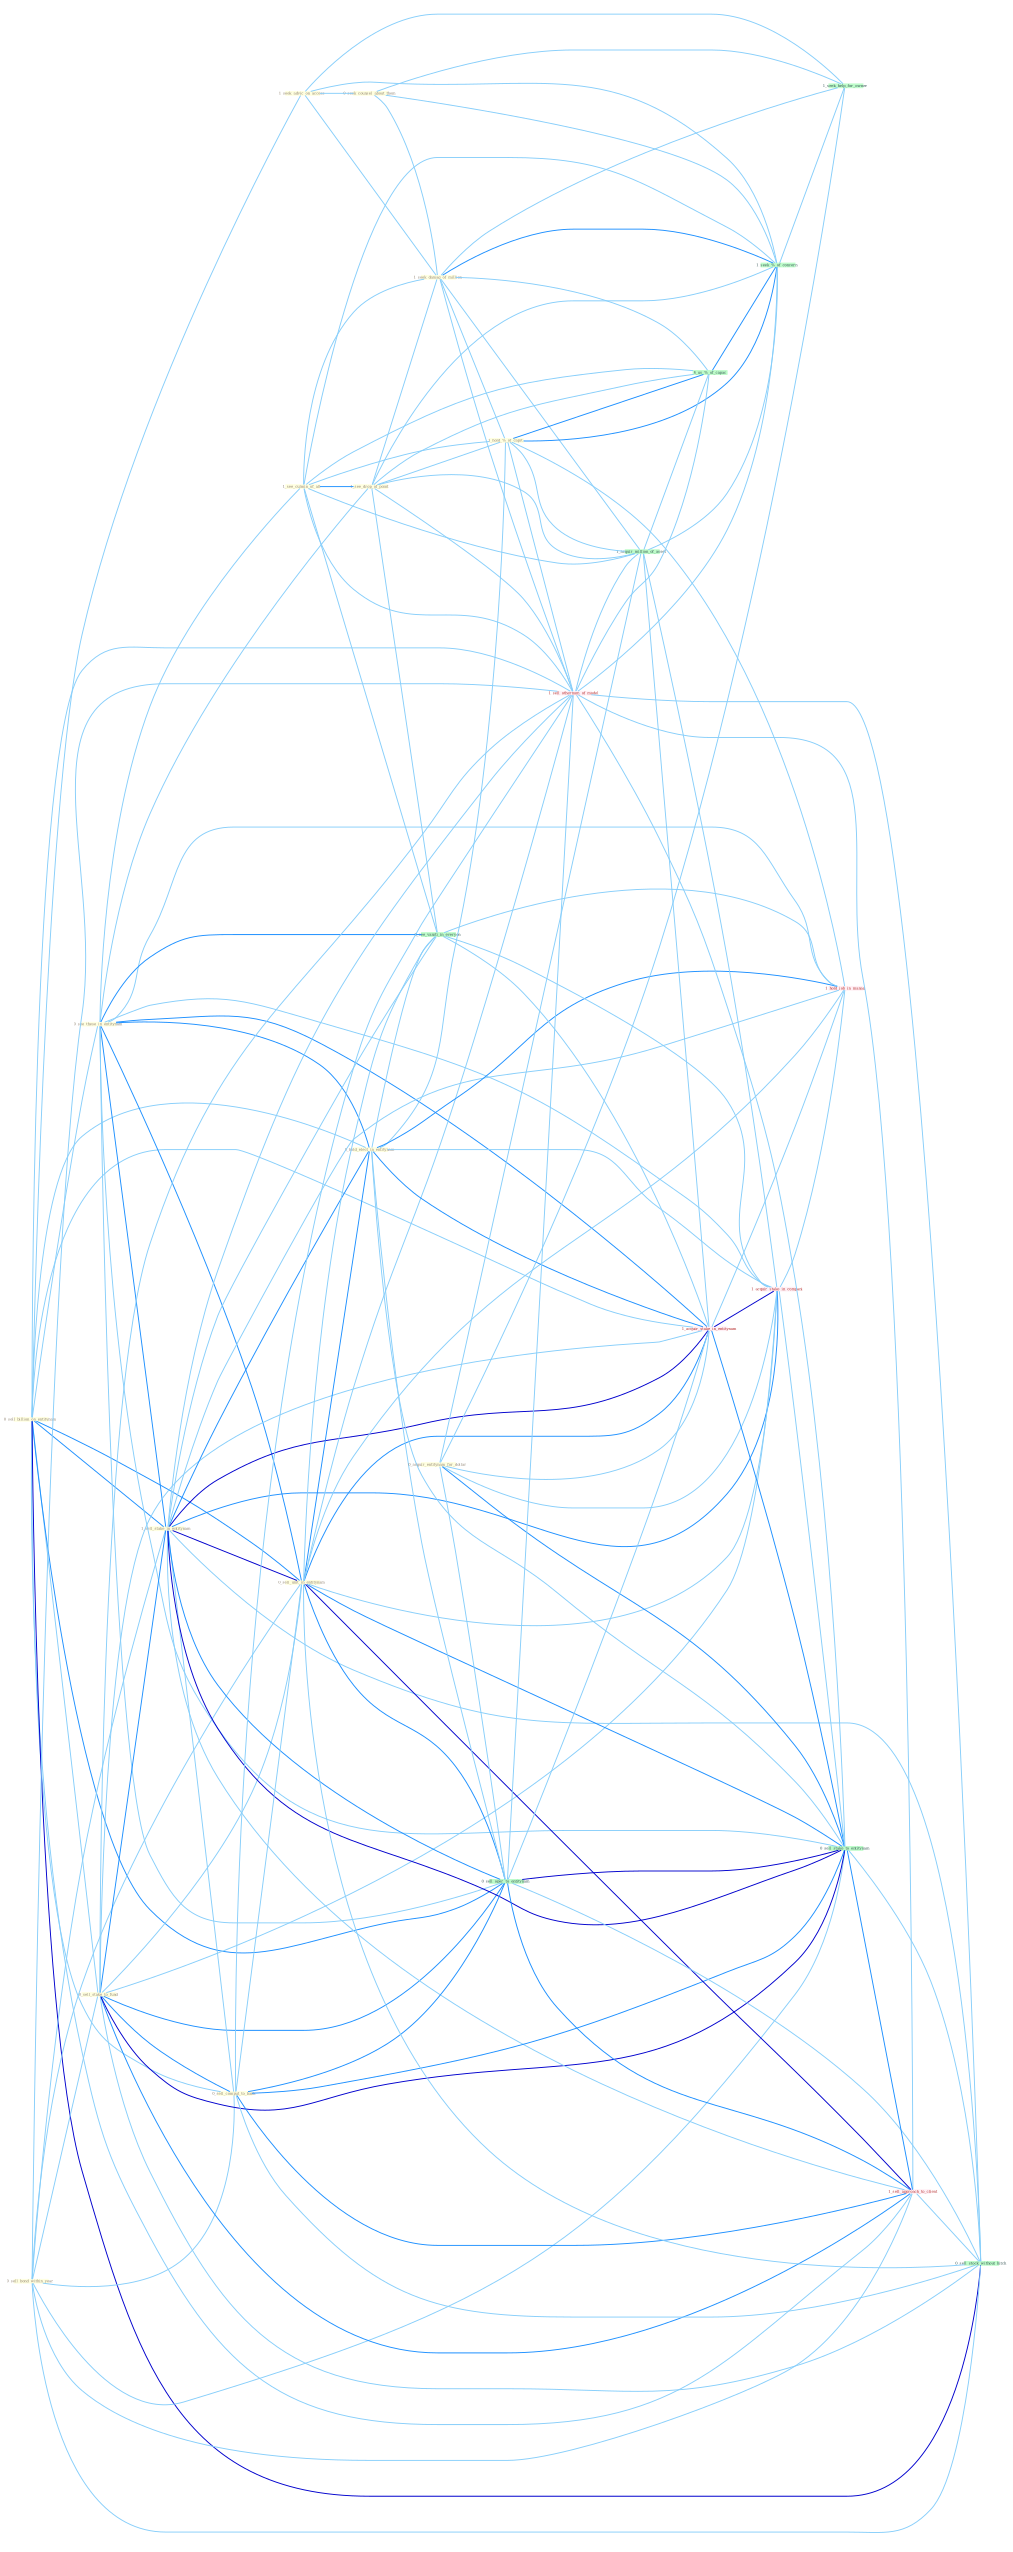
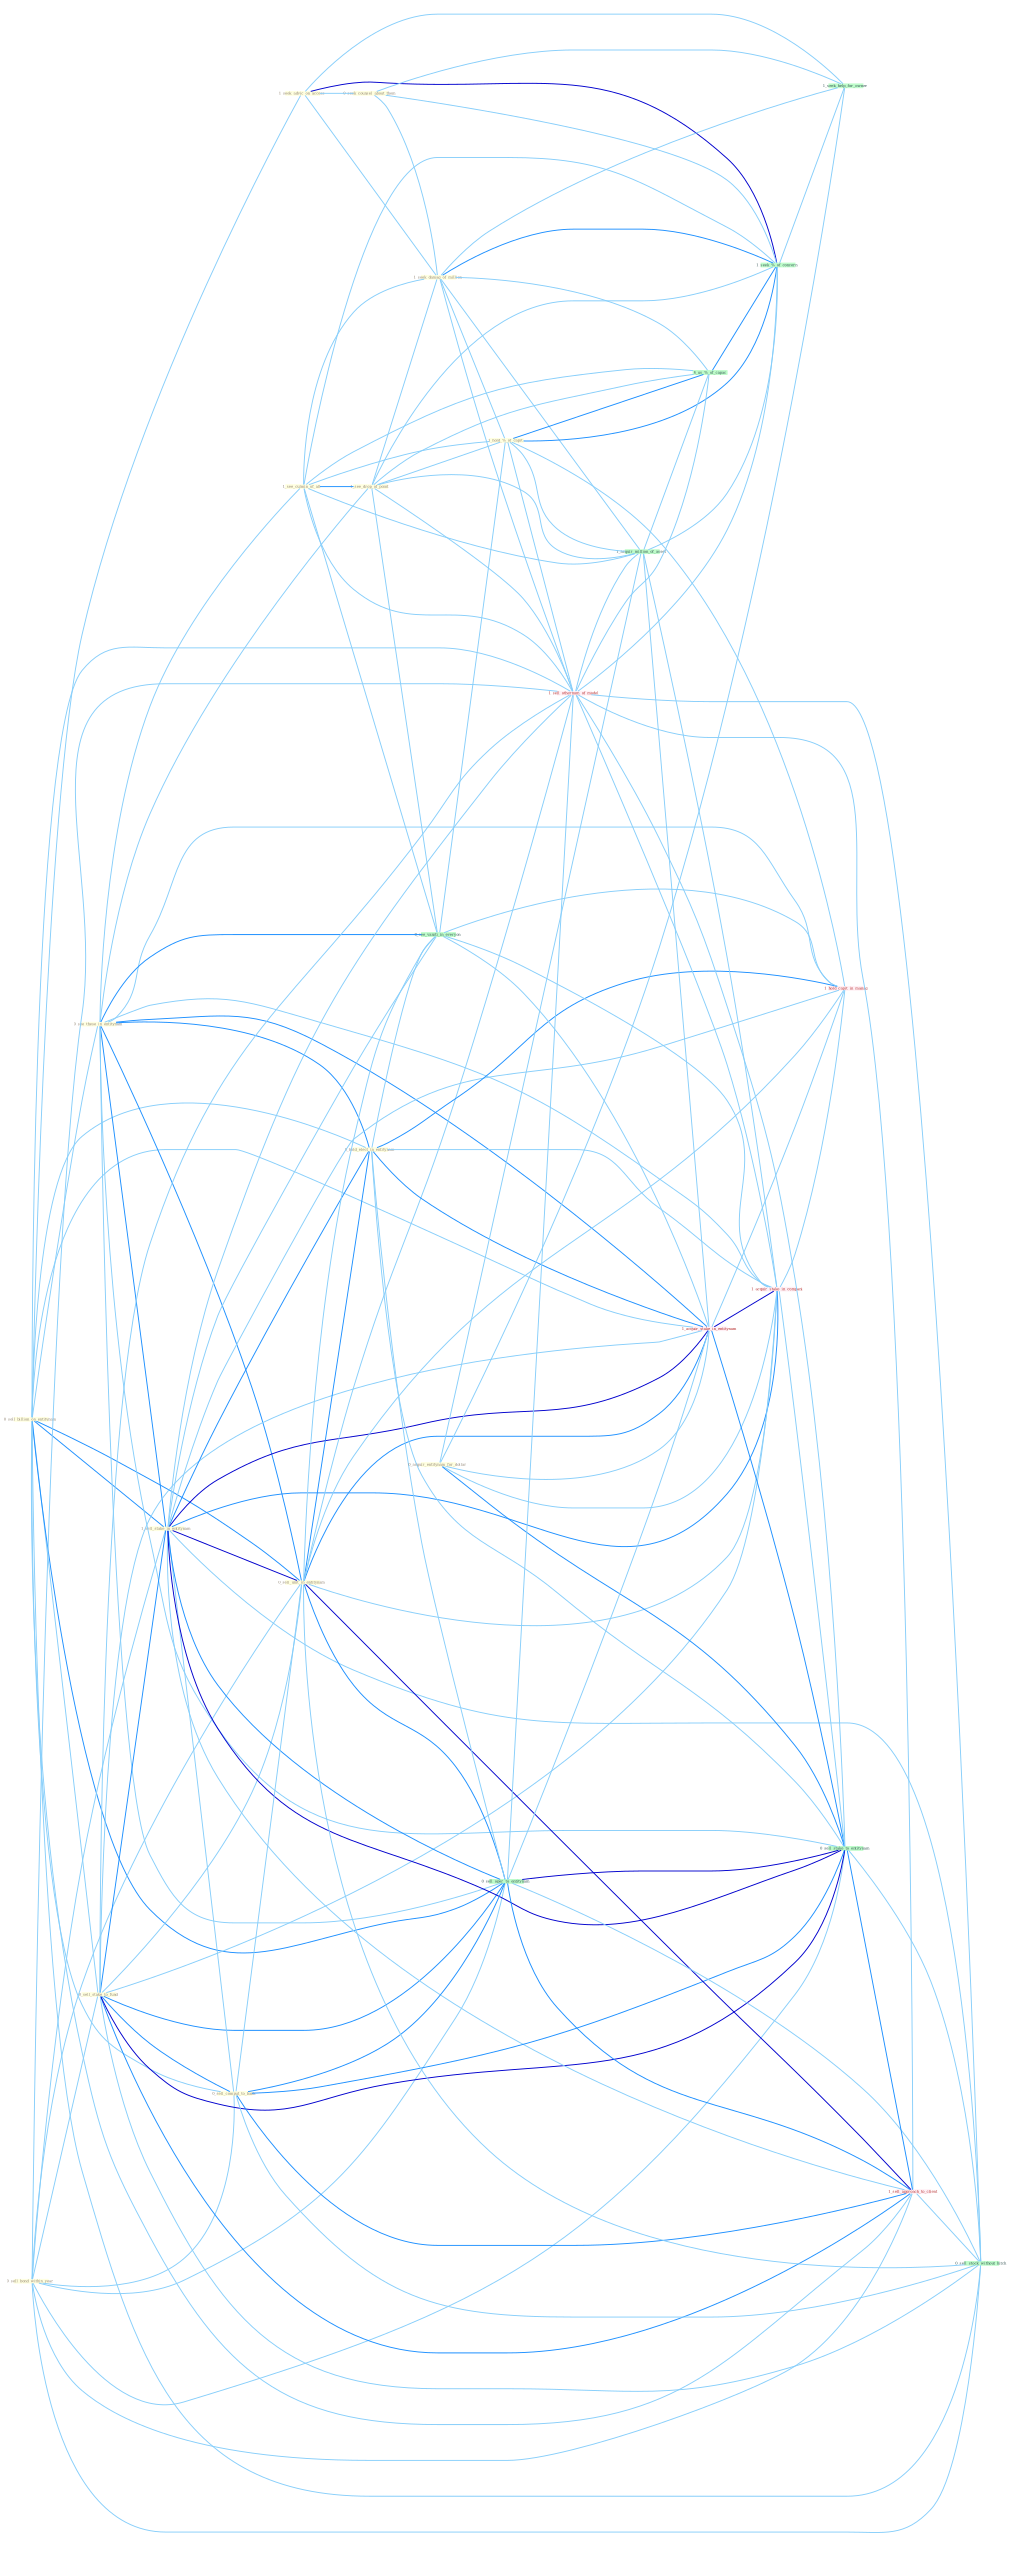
edge "1_seek_advic_on_access" -- "1_seek_%_of_concern": color #87cefa -> #0000cd
edge "1_hold_%_of_capit" -- "0_hold_elect_in_entitynam": now "1_hold_%_of_capit" -- "0_see_vaniti_in_everyon"
node "1_hold_job_in_manag": label "1_hold_job_in_manag" -> "1_hold_capit_in_manag"
edge "1_sell_othernum_of_model" -- "0_sell_comput_to_bank": now "1_sell_othernum_of_model" -- "1_acquir_stake_in_compani"
edge "0_acquir_entitynam_for_dollar" -- "0_sell_oper_to_entitynam": now "0_sell_bond_within_year" -- "0_sell_oper_to_entitynam"
edge "0_sell_unit_in_entitynam" -- "0_sell_stake_to_entitynam": removed
edge "0_sell_billion_on_entitynam" -- "0_sell_stock_without_hitch": color #0000cd -> #87cefa
